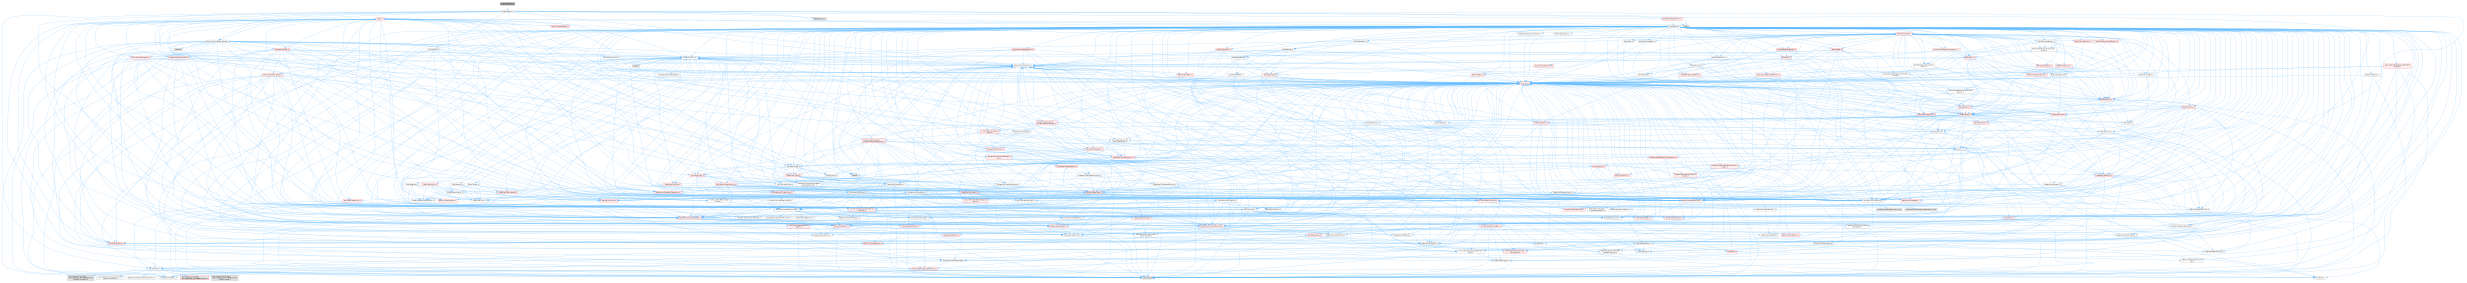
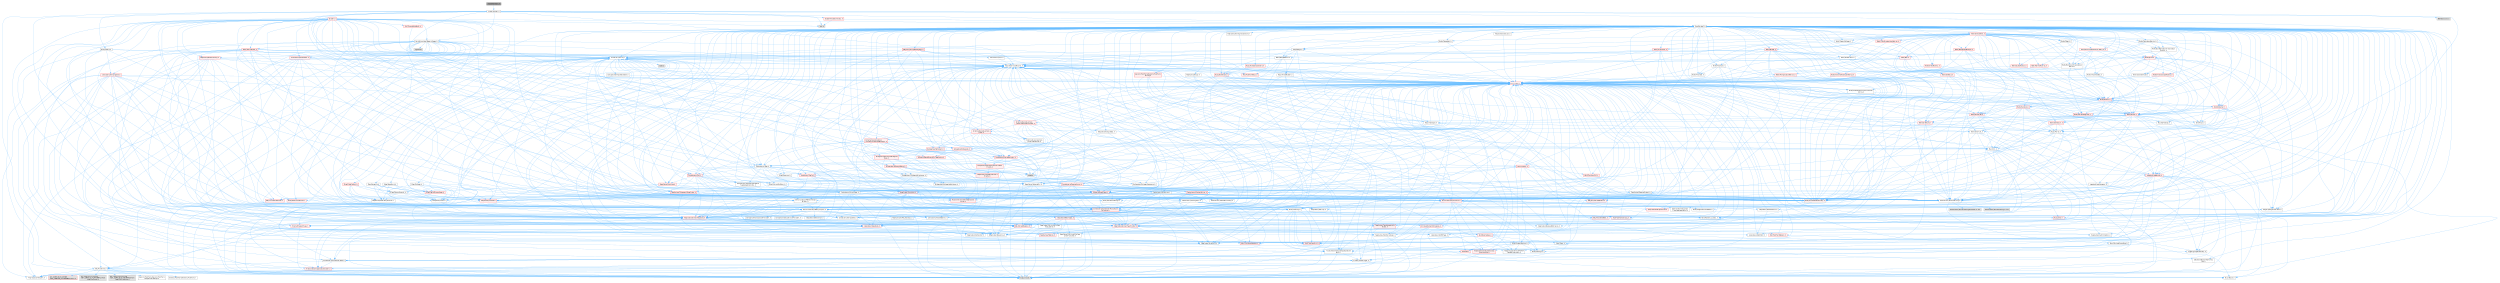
node "GenericPlatform/GenericPlatform Stricmp.h": removed
